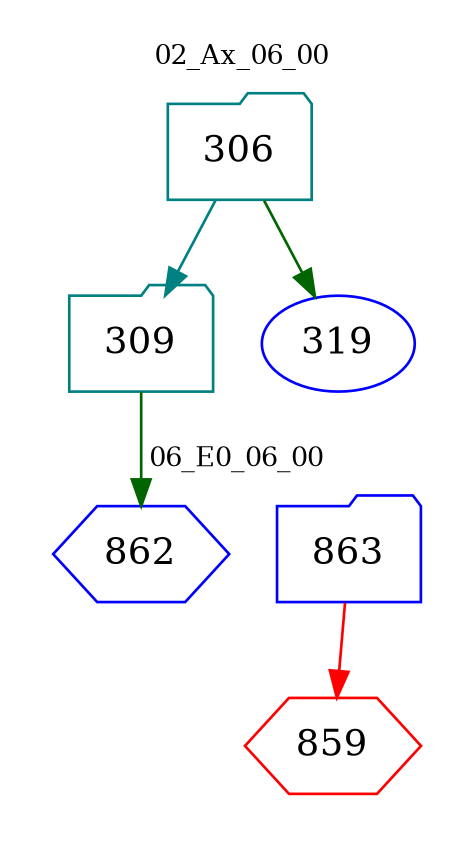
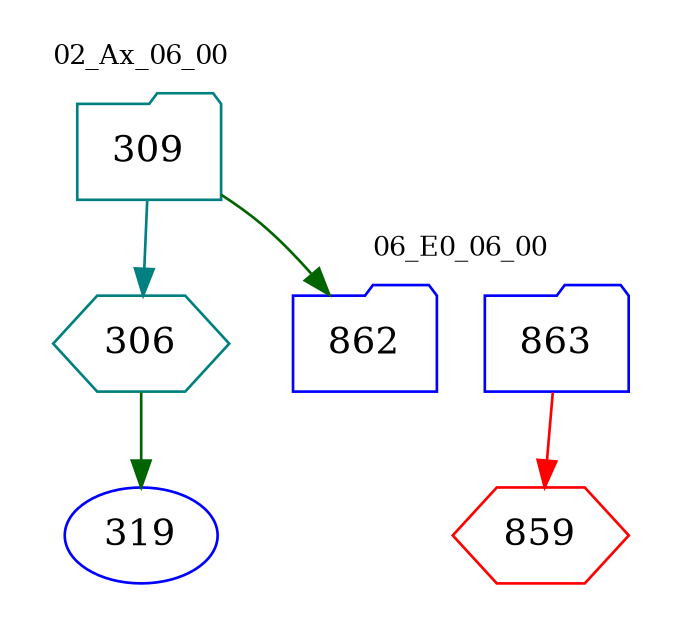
node "306": shape folder -> hexagon
edge "306" -> "309": reversed
node "862": shape hexagon -> folder
